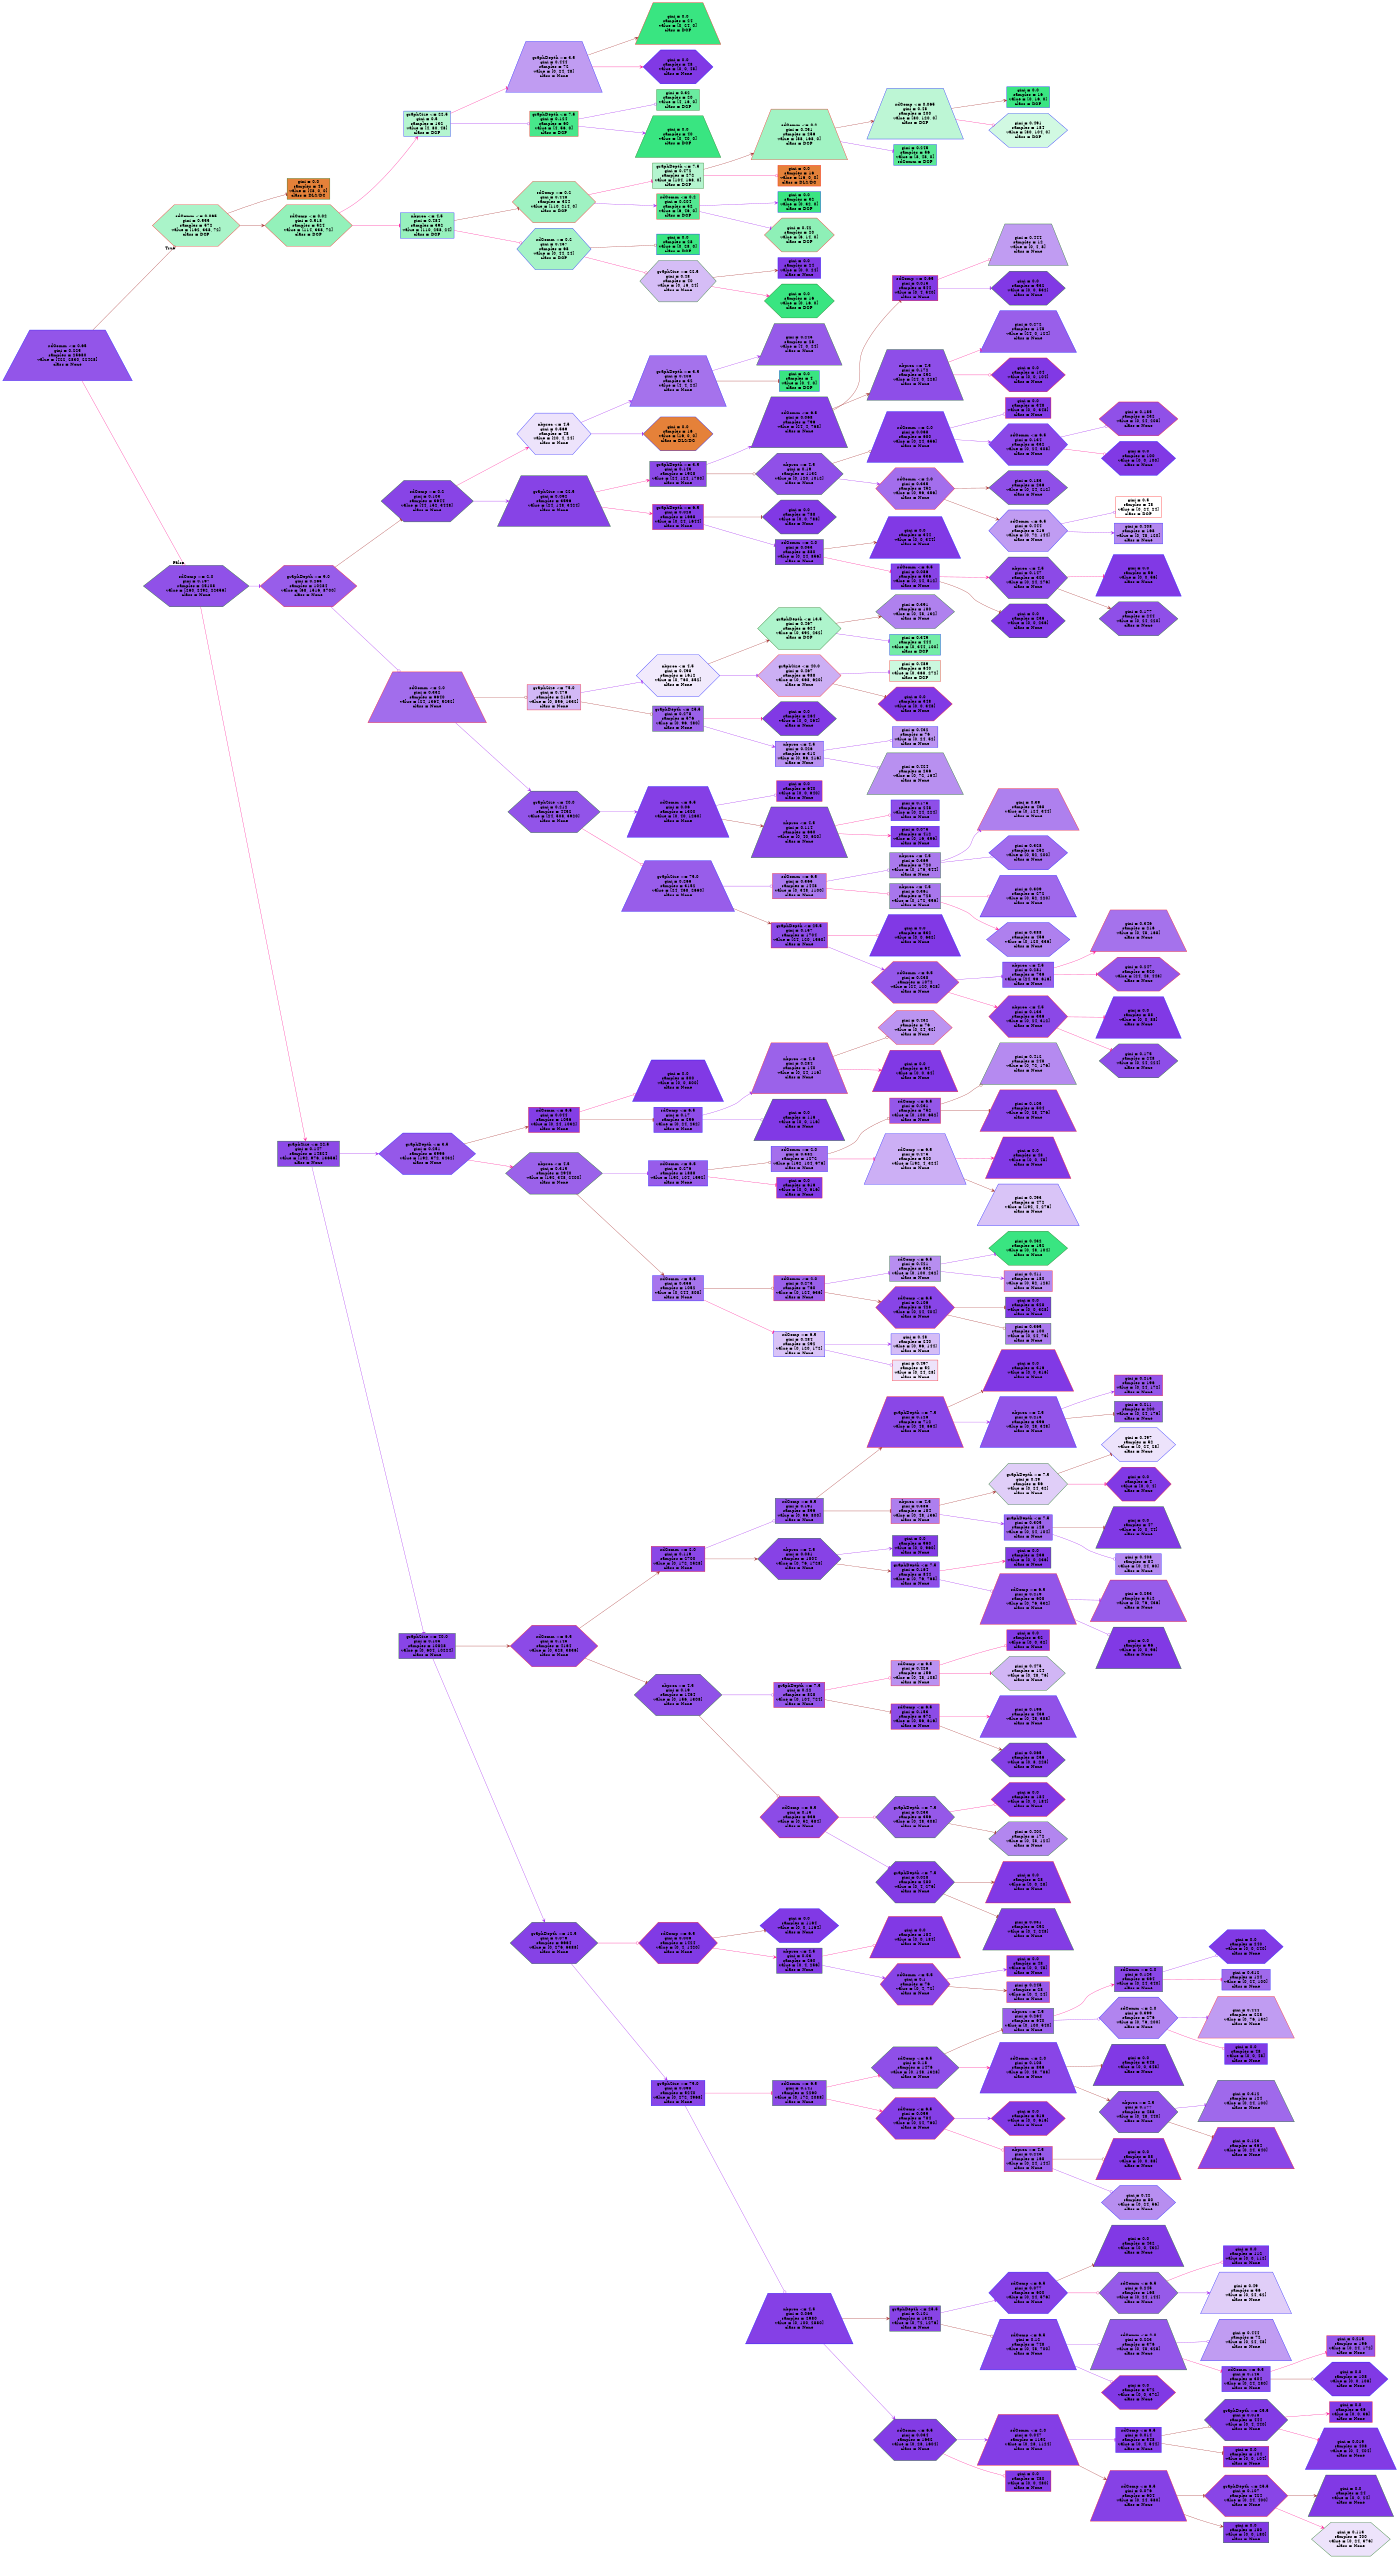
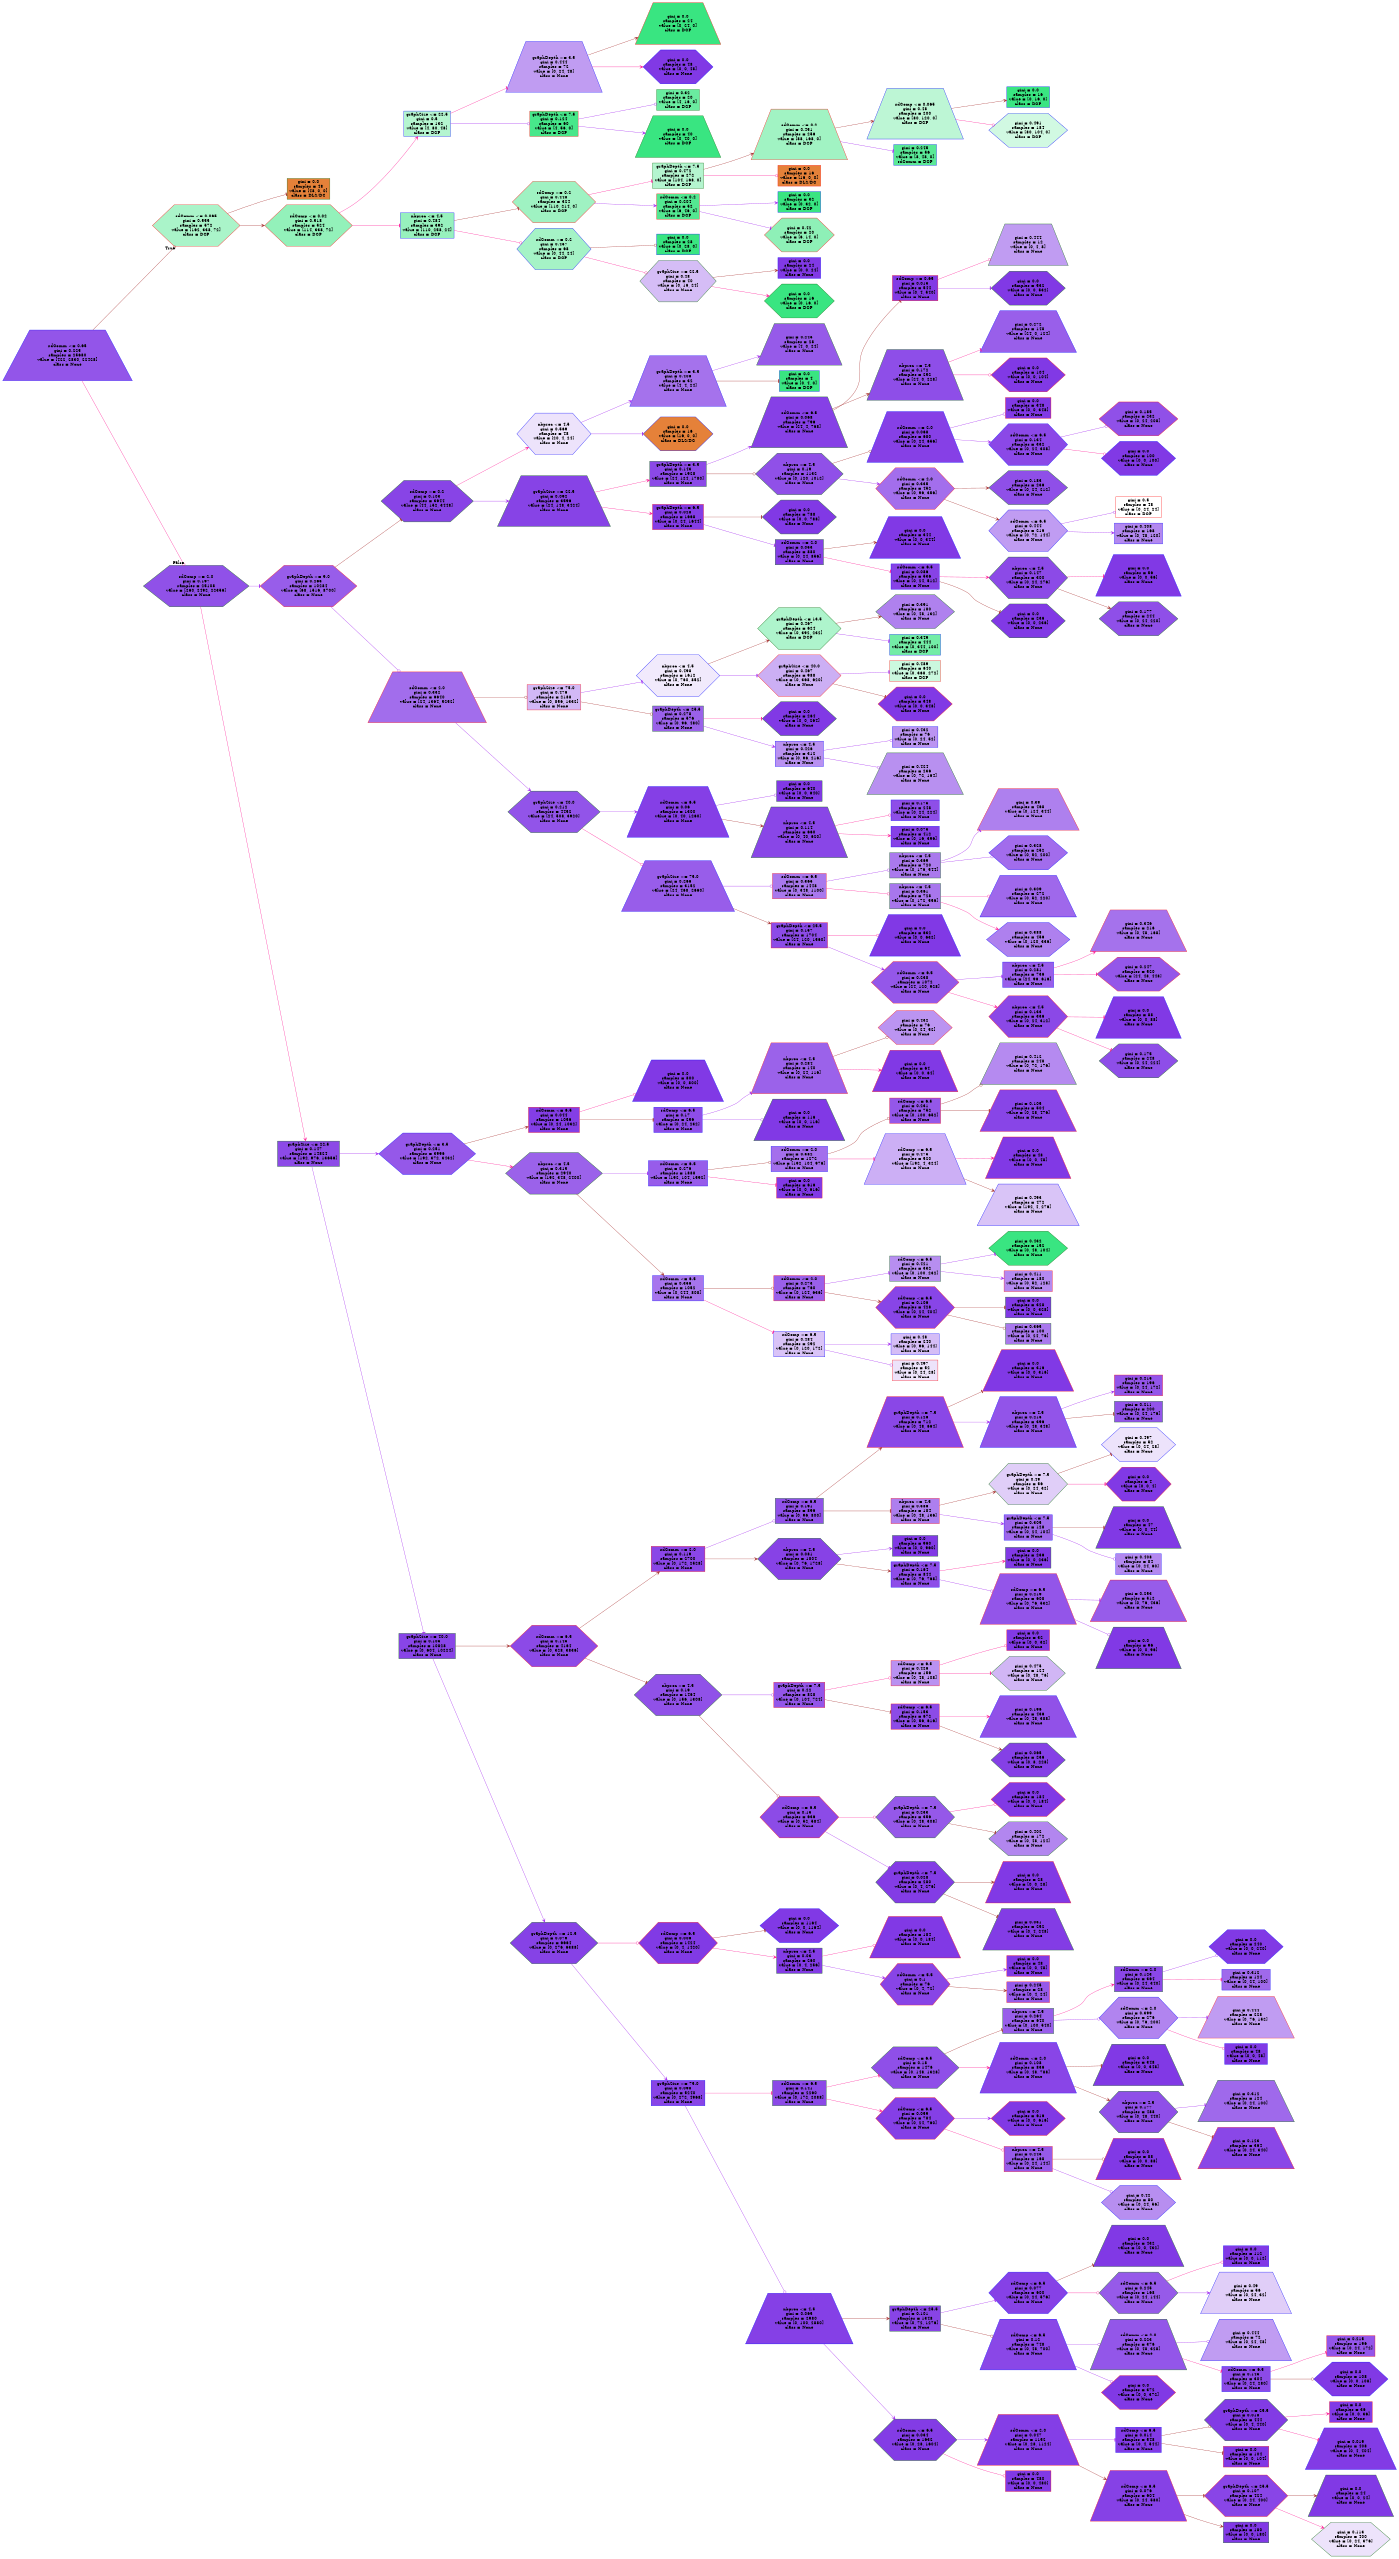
node "gini = 0.0 samples = 640 value = [0, 0, 640] class = None": color red -> darkgreen
